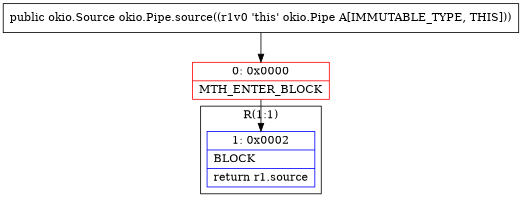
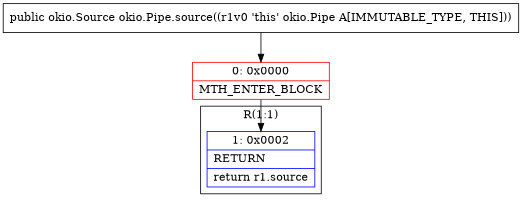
node "1: 0x0002": text "BLOCK" -> "RETURN"
